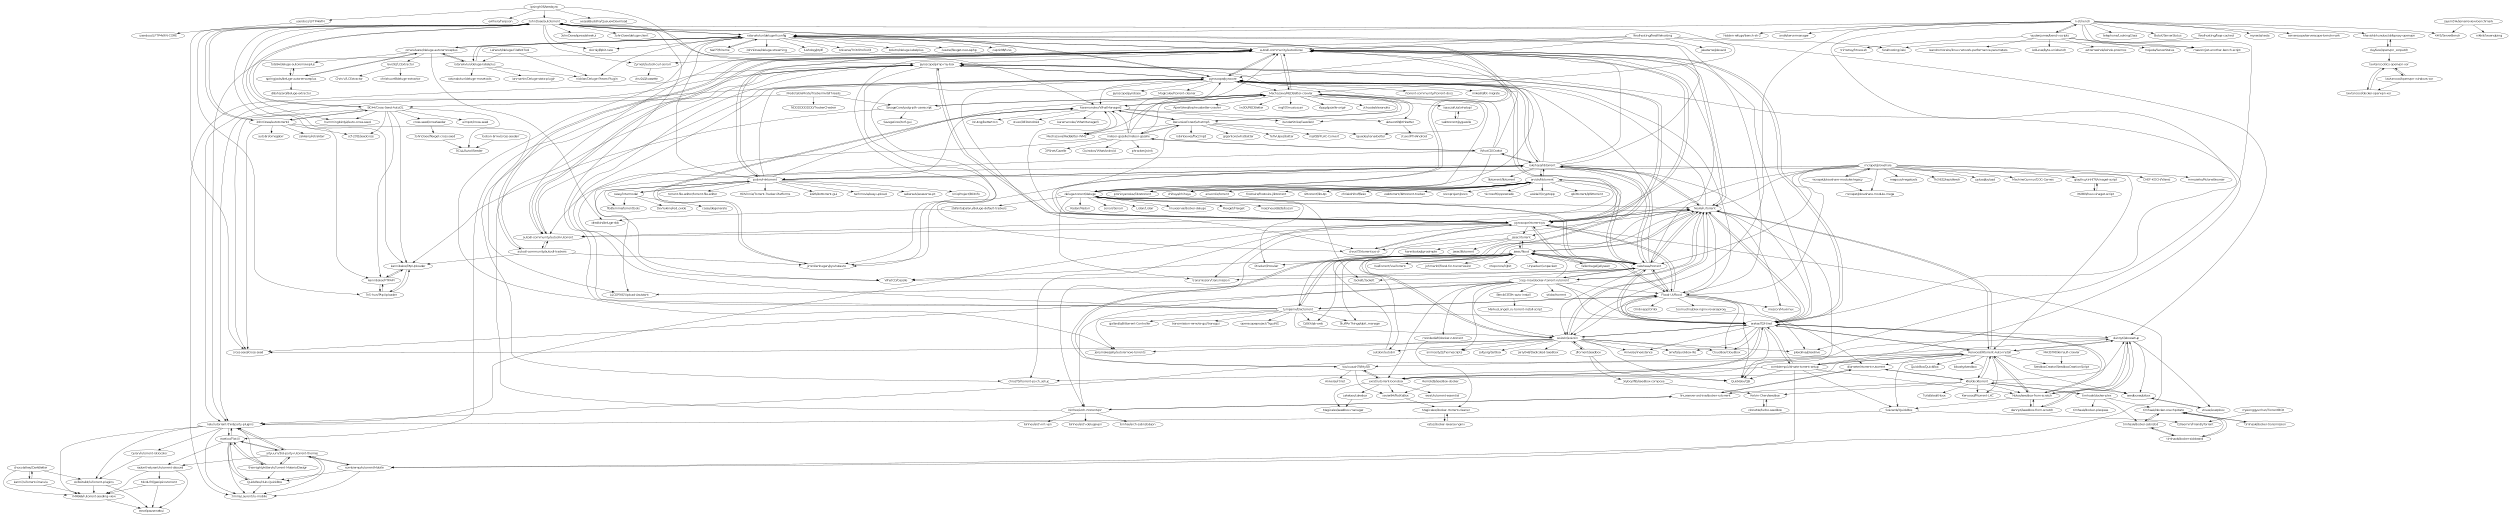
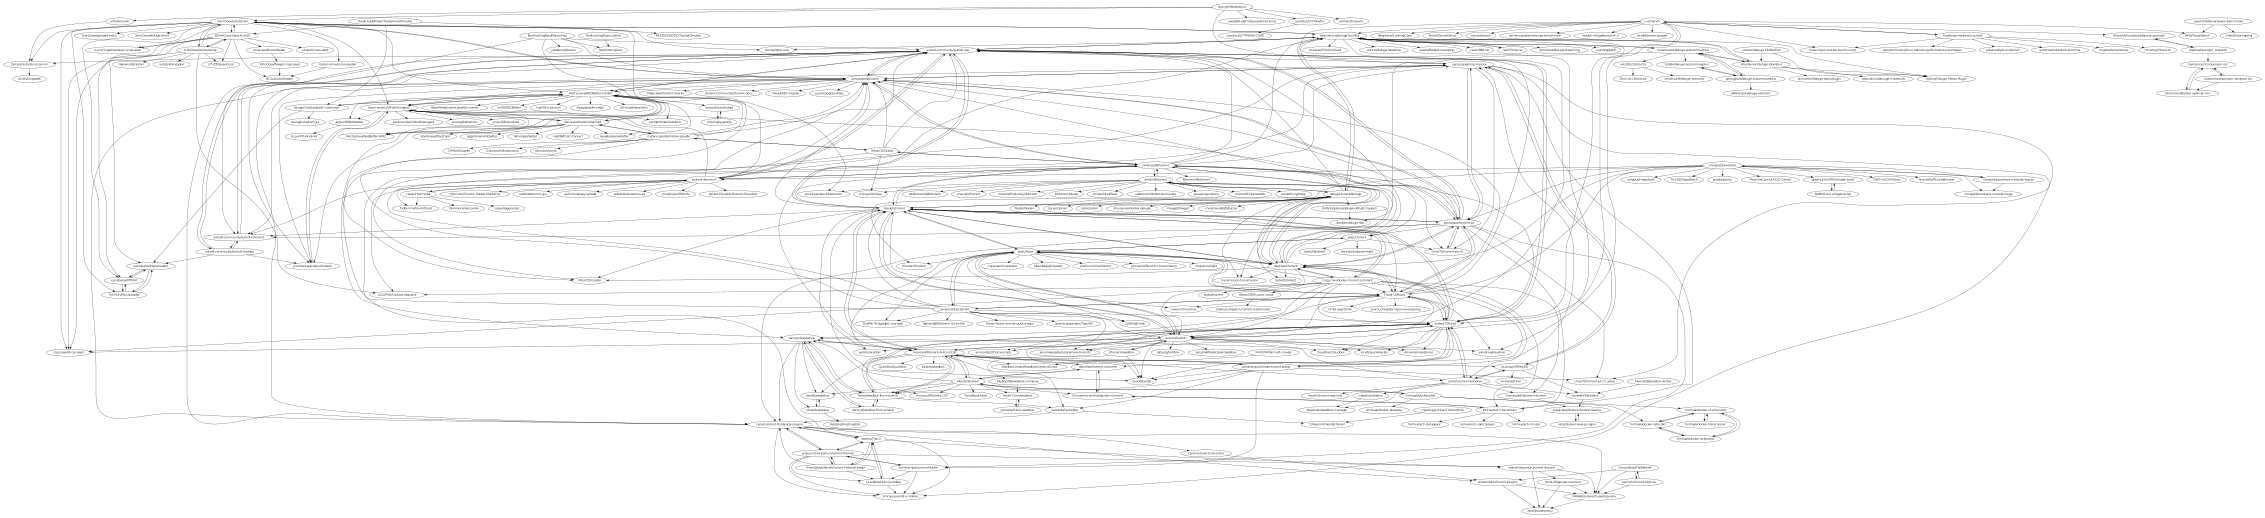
node "arfoll/unrarall": added
edge "JohnDoee/autotorrent" -> "kannibalox/PtpUploader": now "JohnDoee/autotorrent" -> "boban-bmw/cross-seedarr"
node "webtorrent/pygazelle": label "webtorrent/pygazelle" -> "cohena/pygazelle"
edge "exrat/rutorrent-bonobox" -> "mondediefr/docker-rutorrent": added
node "bytesizedhosting/bcd": added
